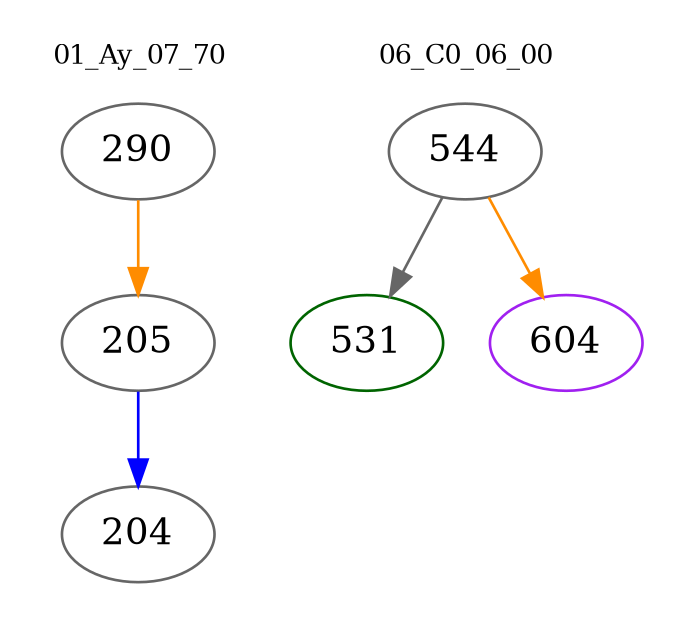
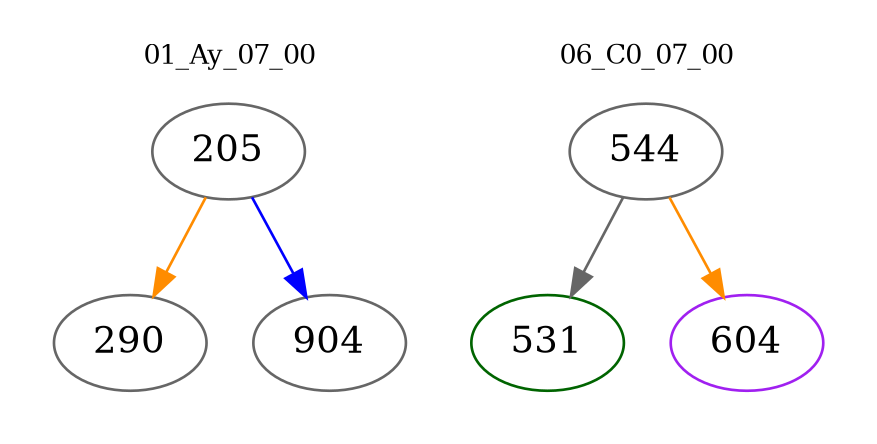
cluster "01_Ay_07_70": label "01_Ay_07_70" -> "01_Ay_07_00"
cluster "06_C0_06_00": label "06_C0_06_00" -> "06_C0_07_00"
edge "290" -> "205": reversed
node "204": label "204" -> "904"
